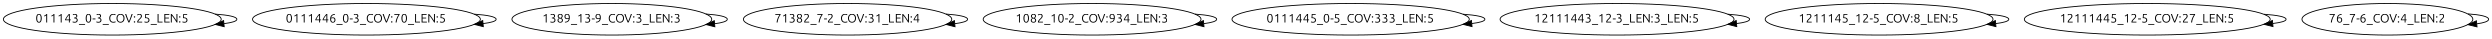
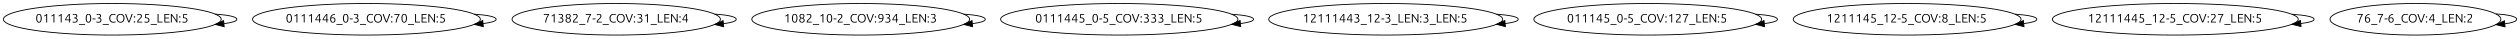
node "1389_13-9_COV:3_LEN:3": removed
node "011145_0-5_COV:127_LEN:5": added
